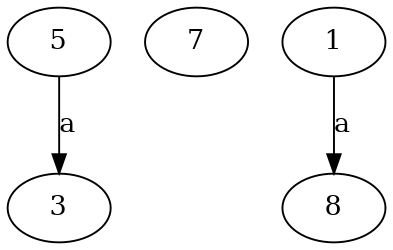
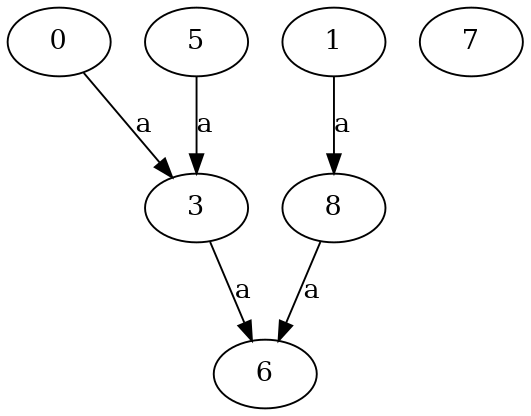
node "0": added
node "6": added
